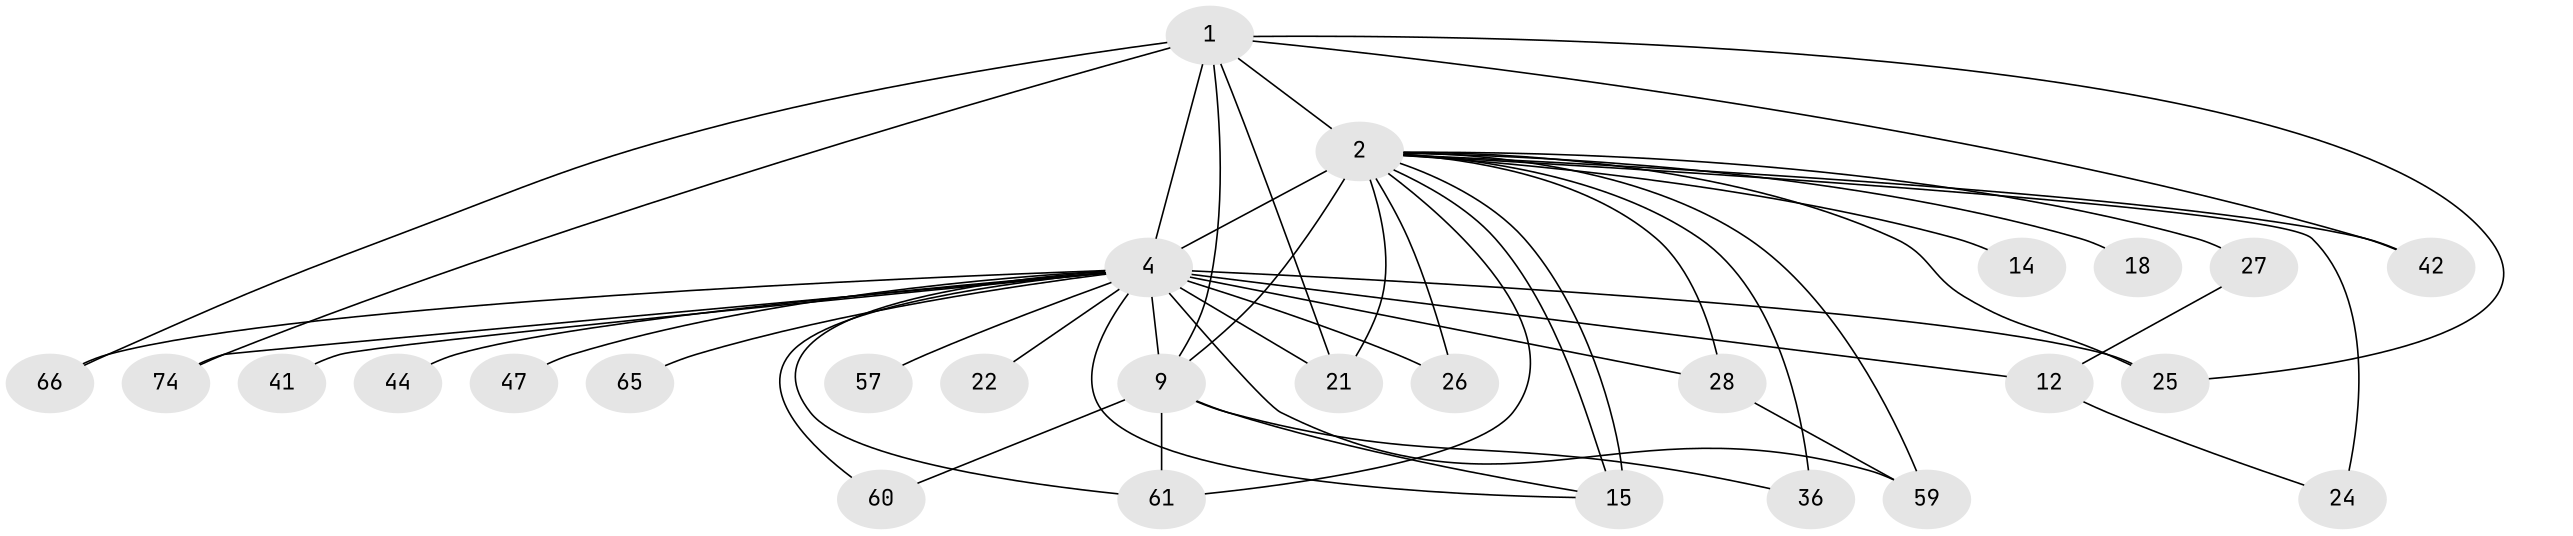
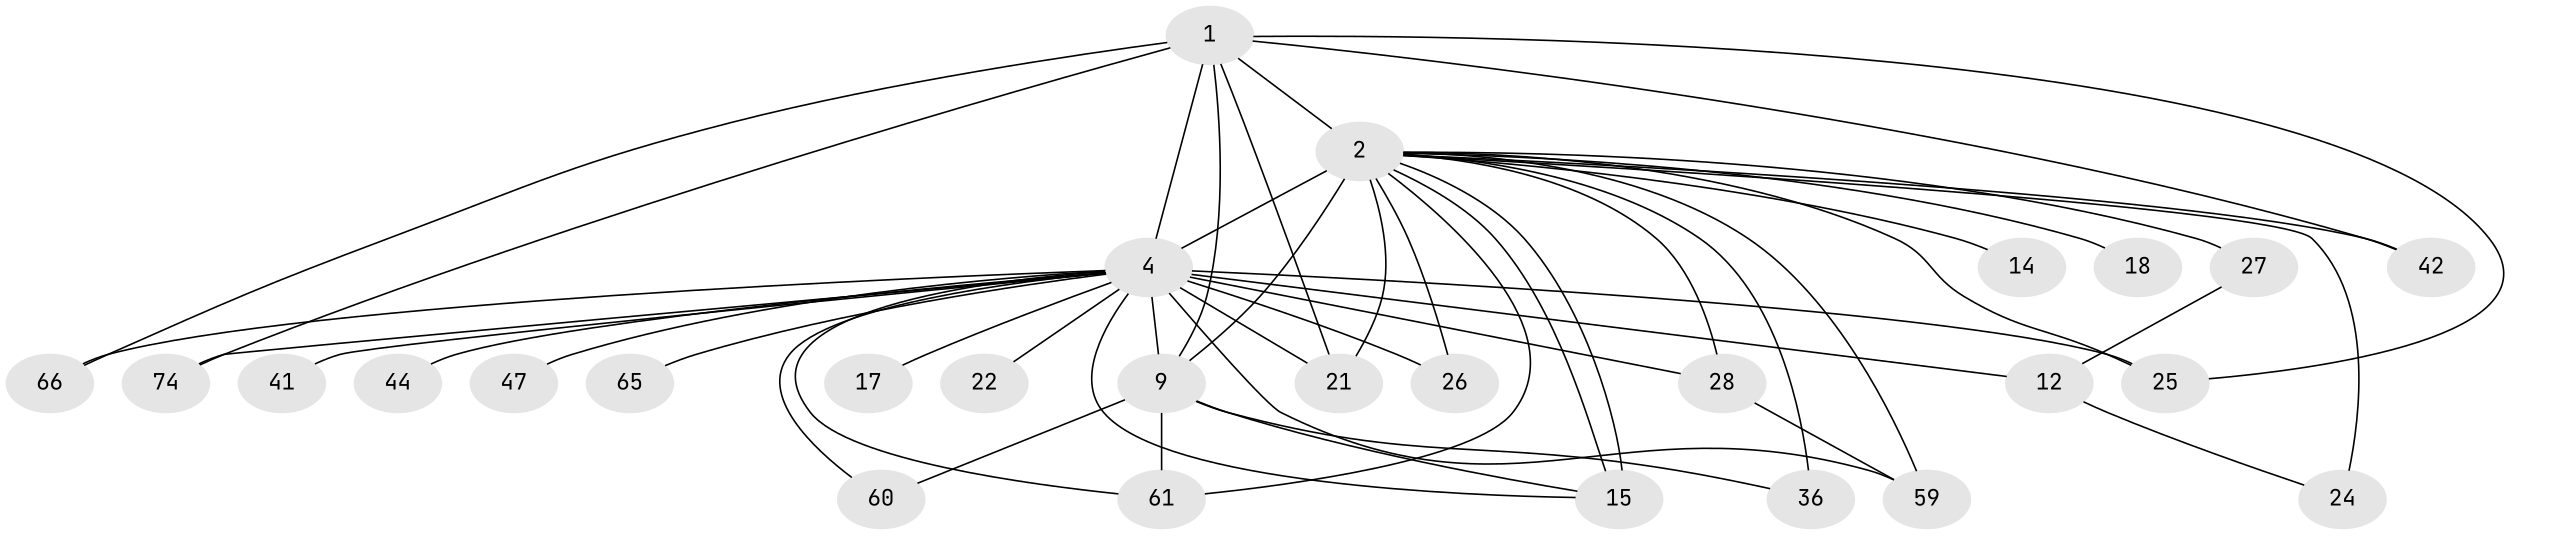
node "57": label "57" -> "17"
